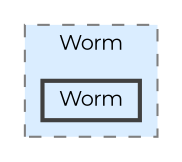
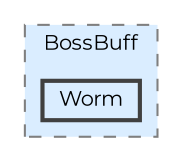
cluster "Worm": label "Worm" -> "BossBuff"
